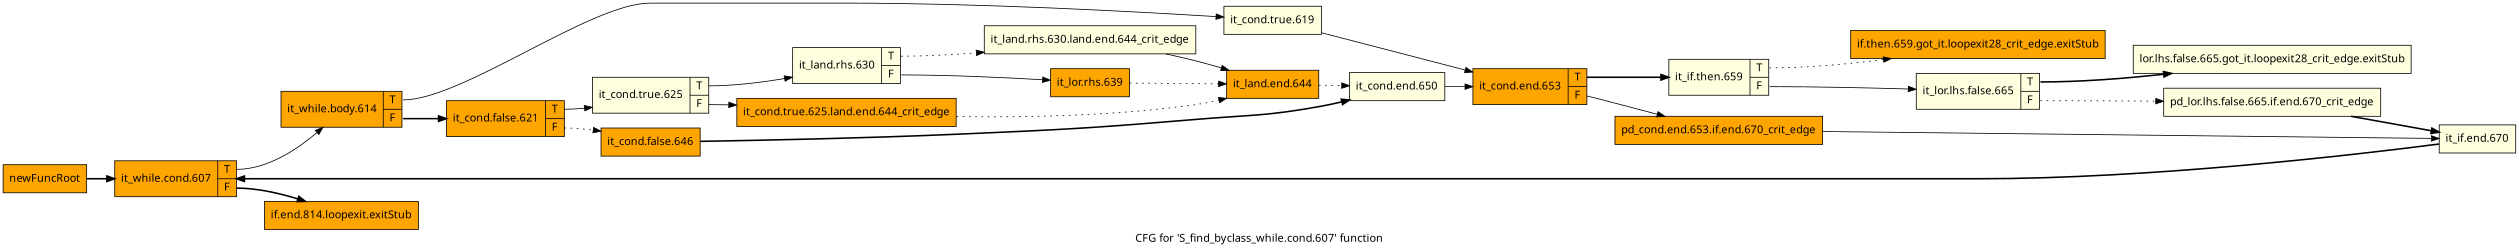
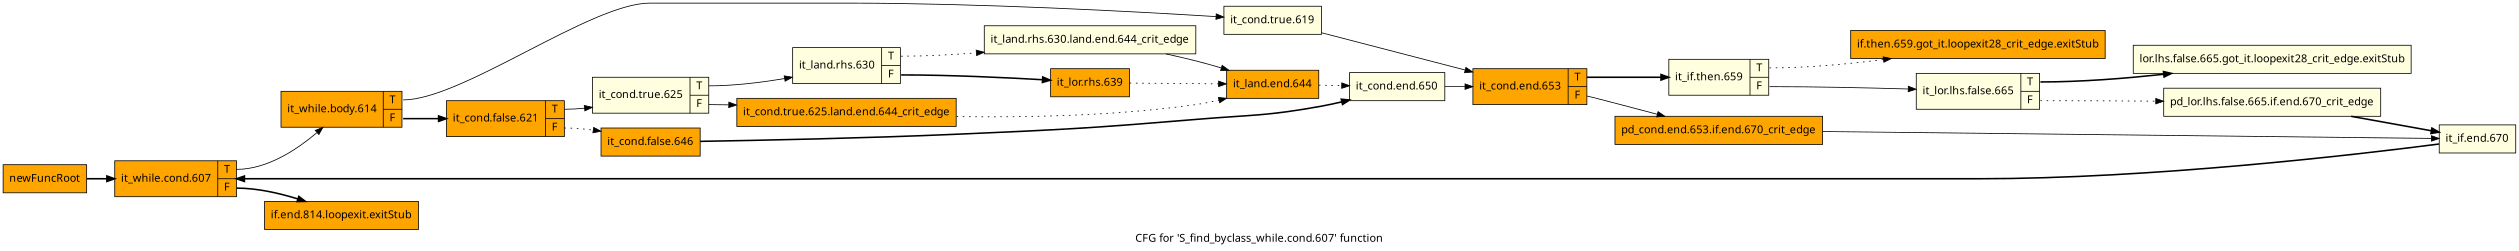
edge "it_land.rhs.630" -> "it_lor.rhs.639": style solid -> bold
